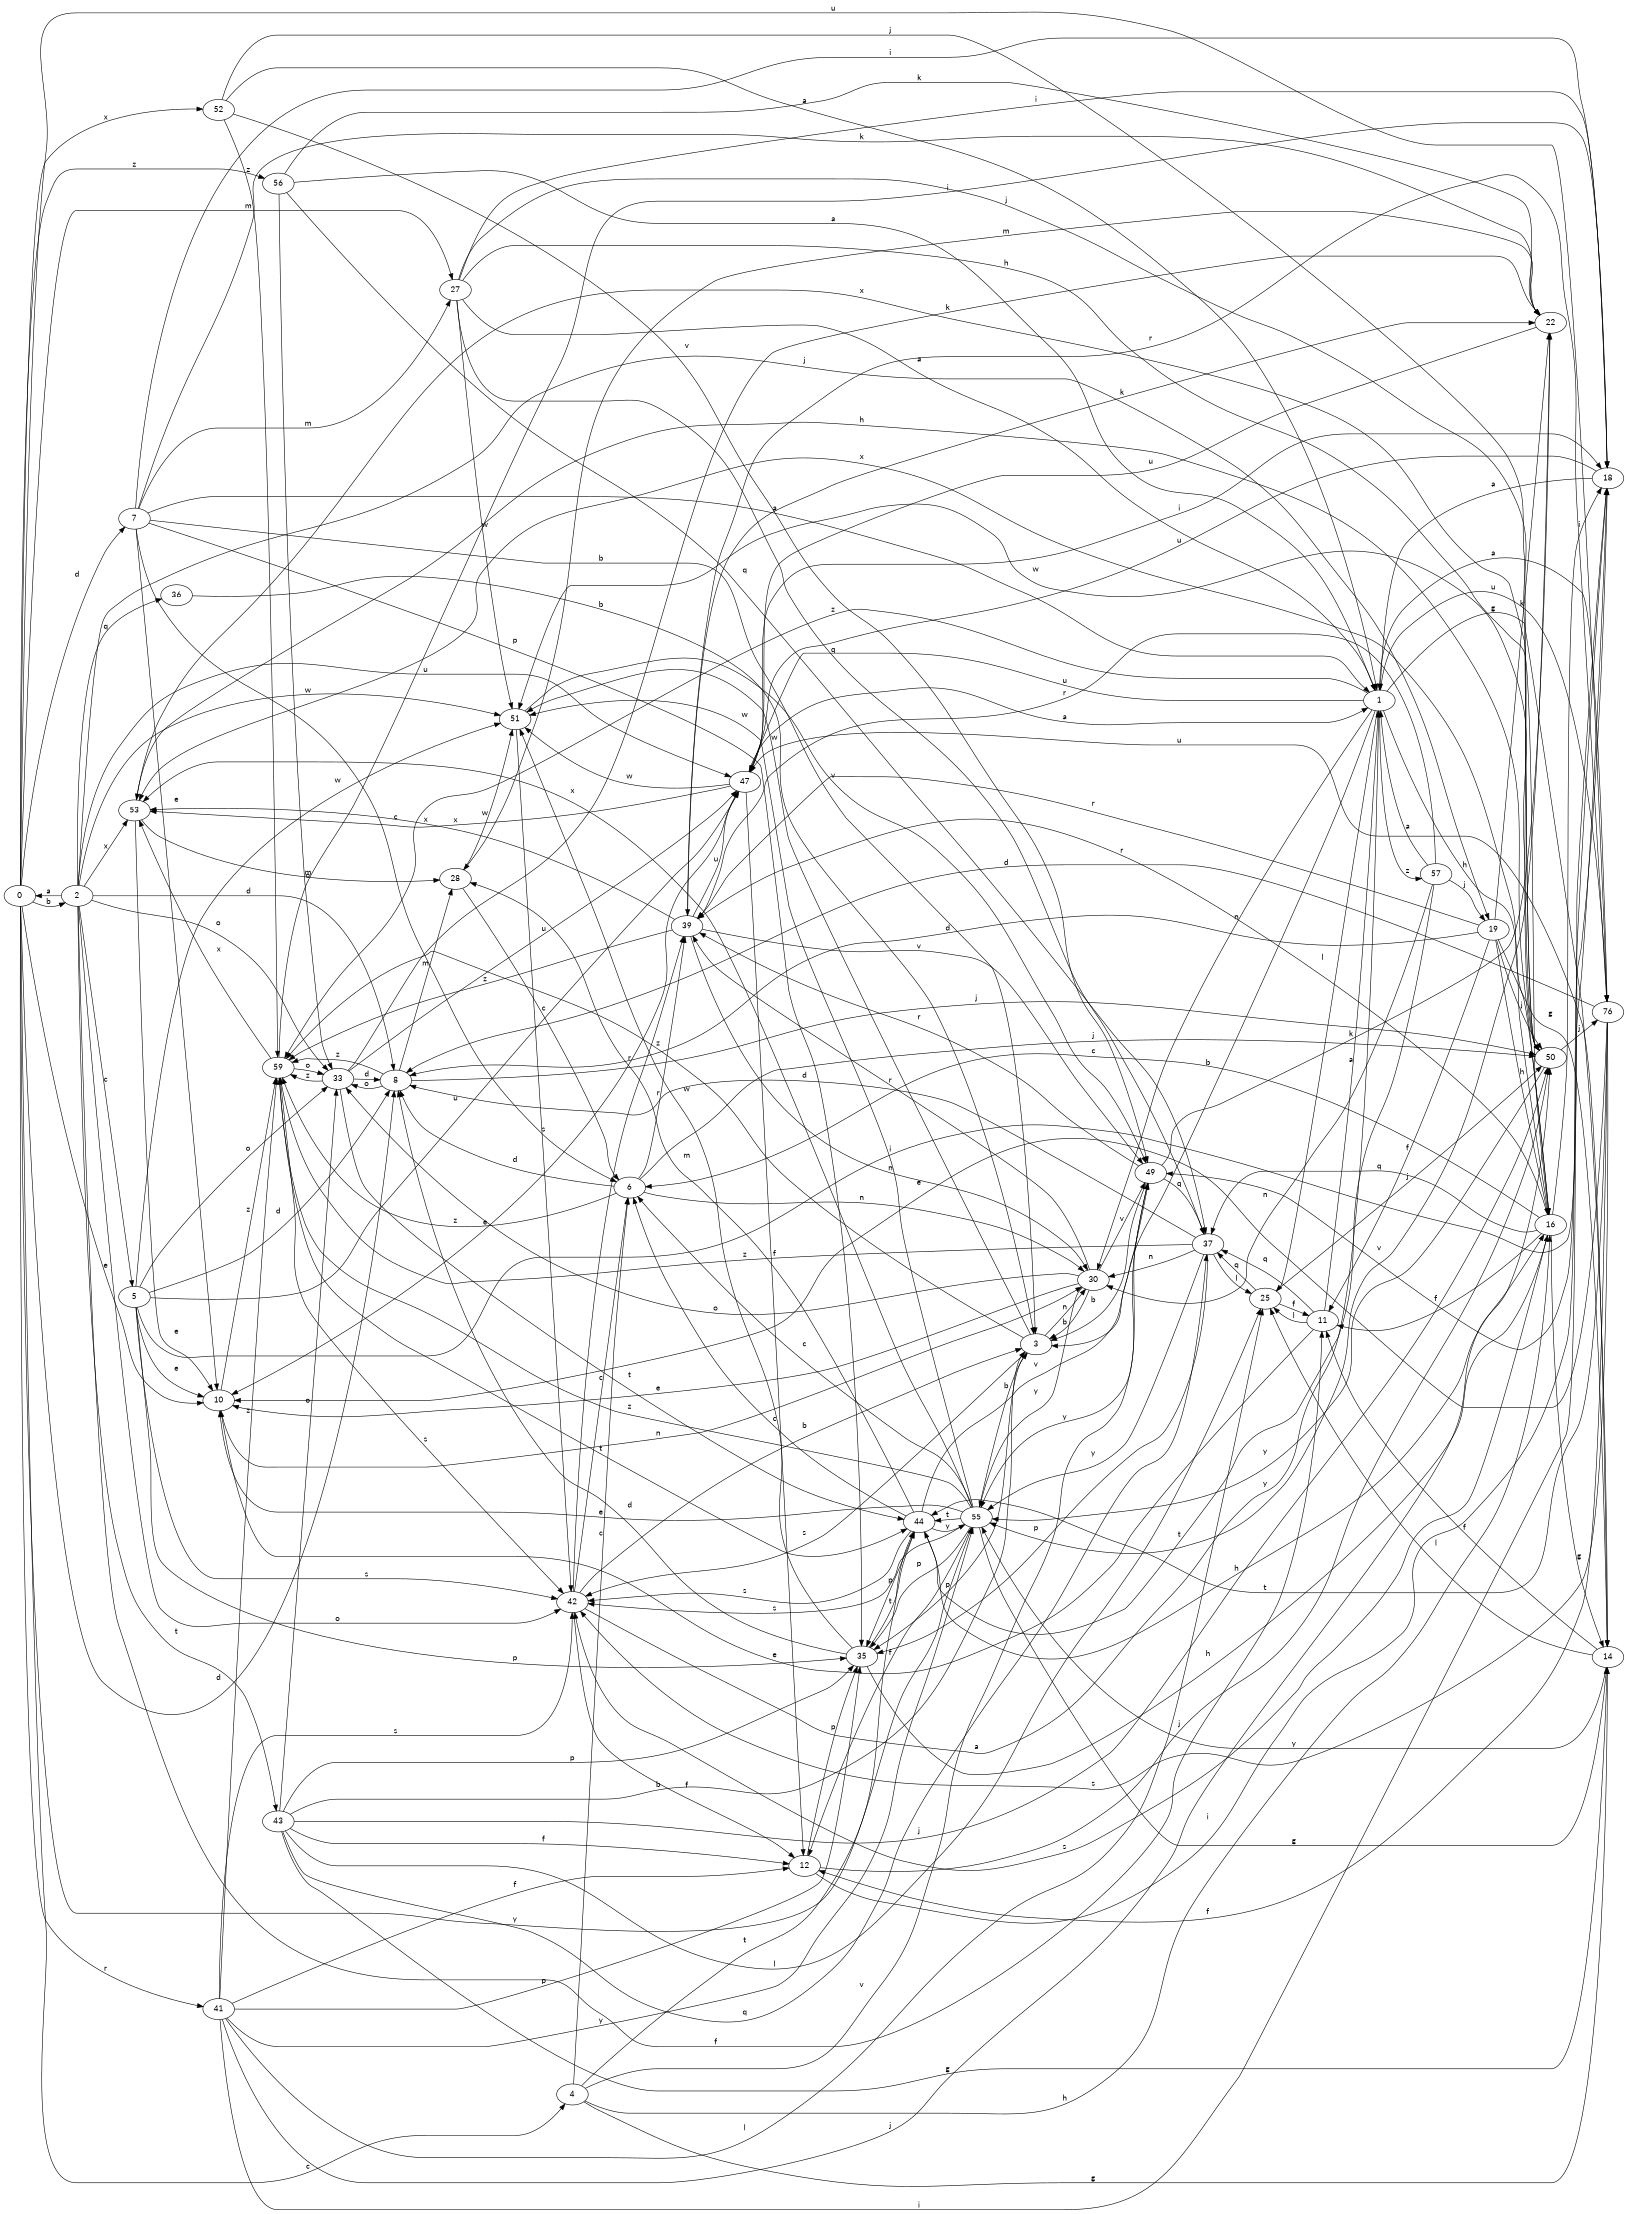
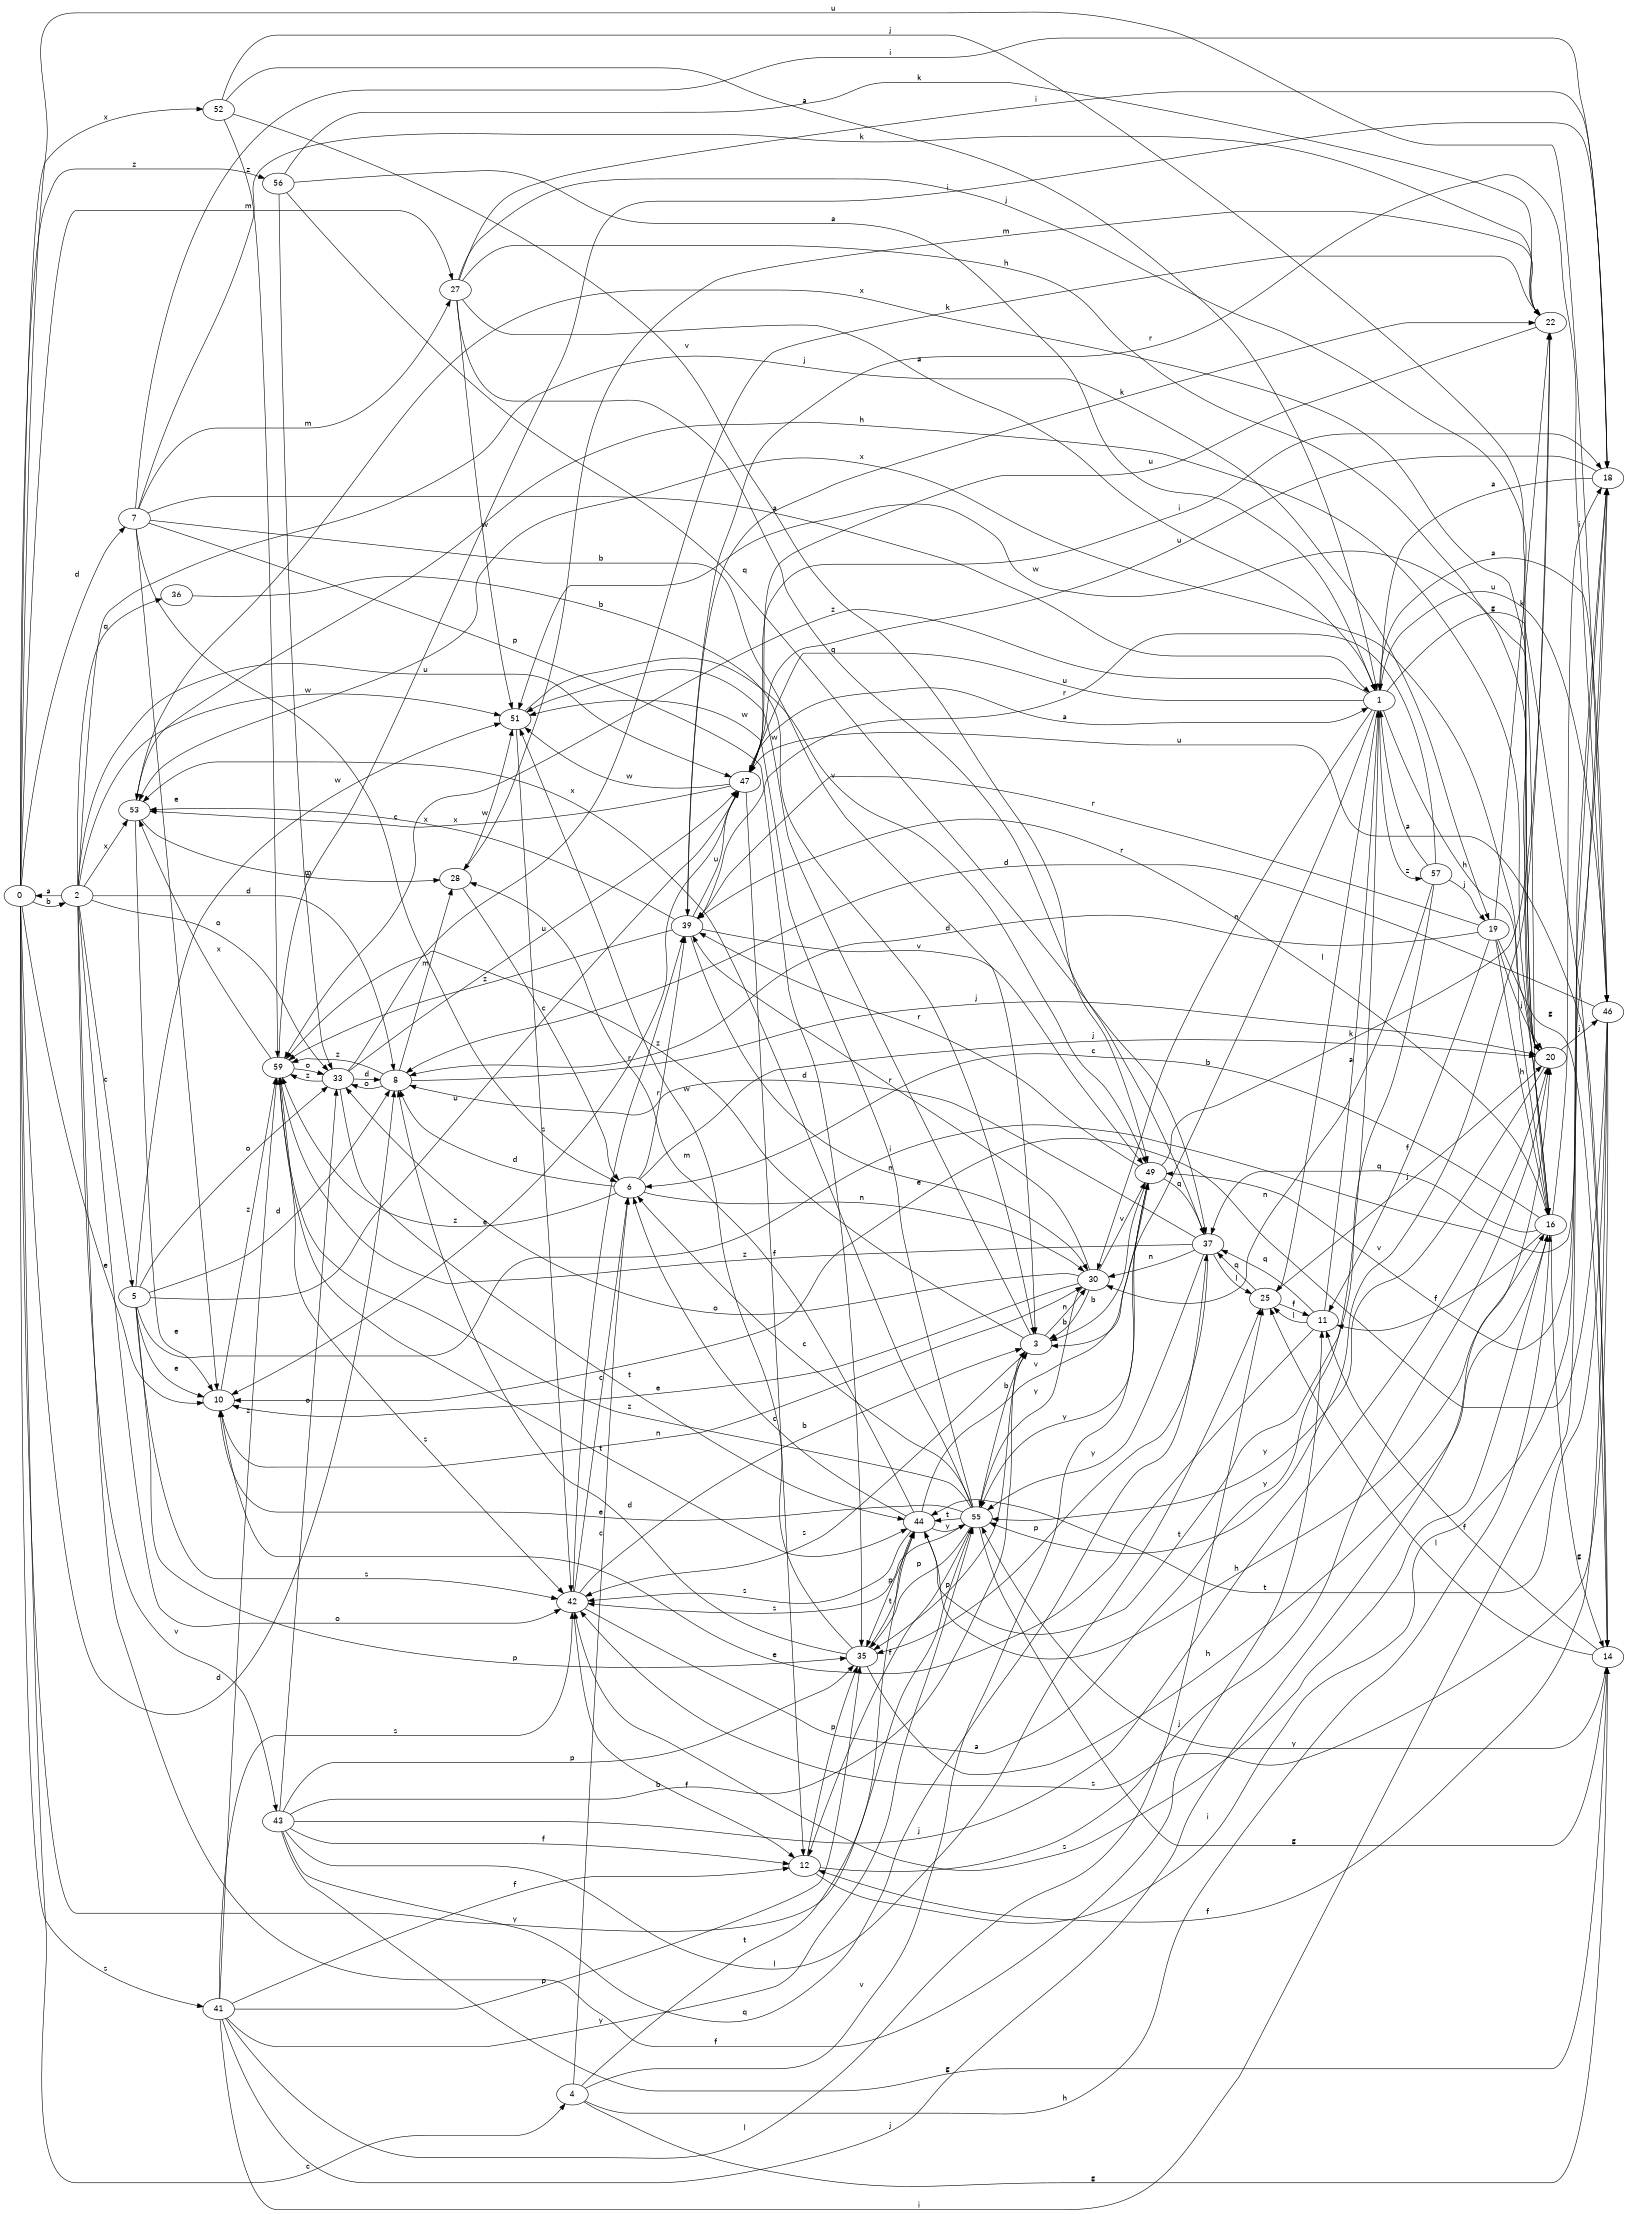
node "76": label "76" -> "46"
node "50": label "50" -> "20"
edge "2" -> "43": label "t" -> "v"
edge "0" -> "41": label "r" -> "s"
